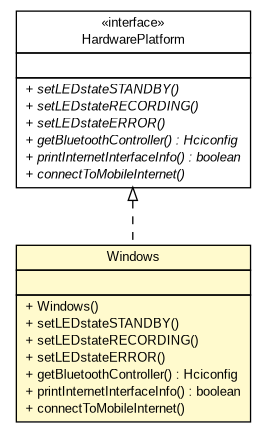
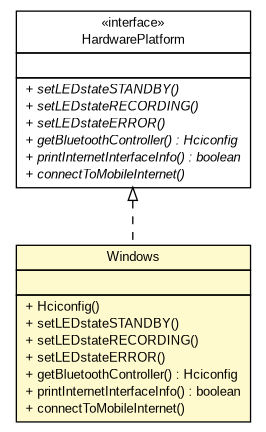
node "Windows": text "+ Windows()" -> "+ Hciconfig()"
